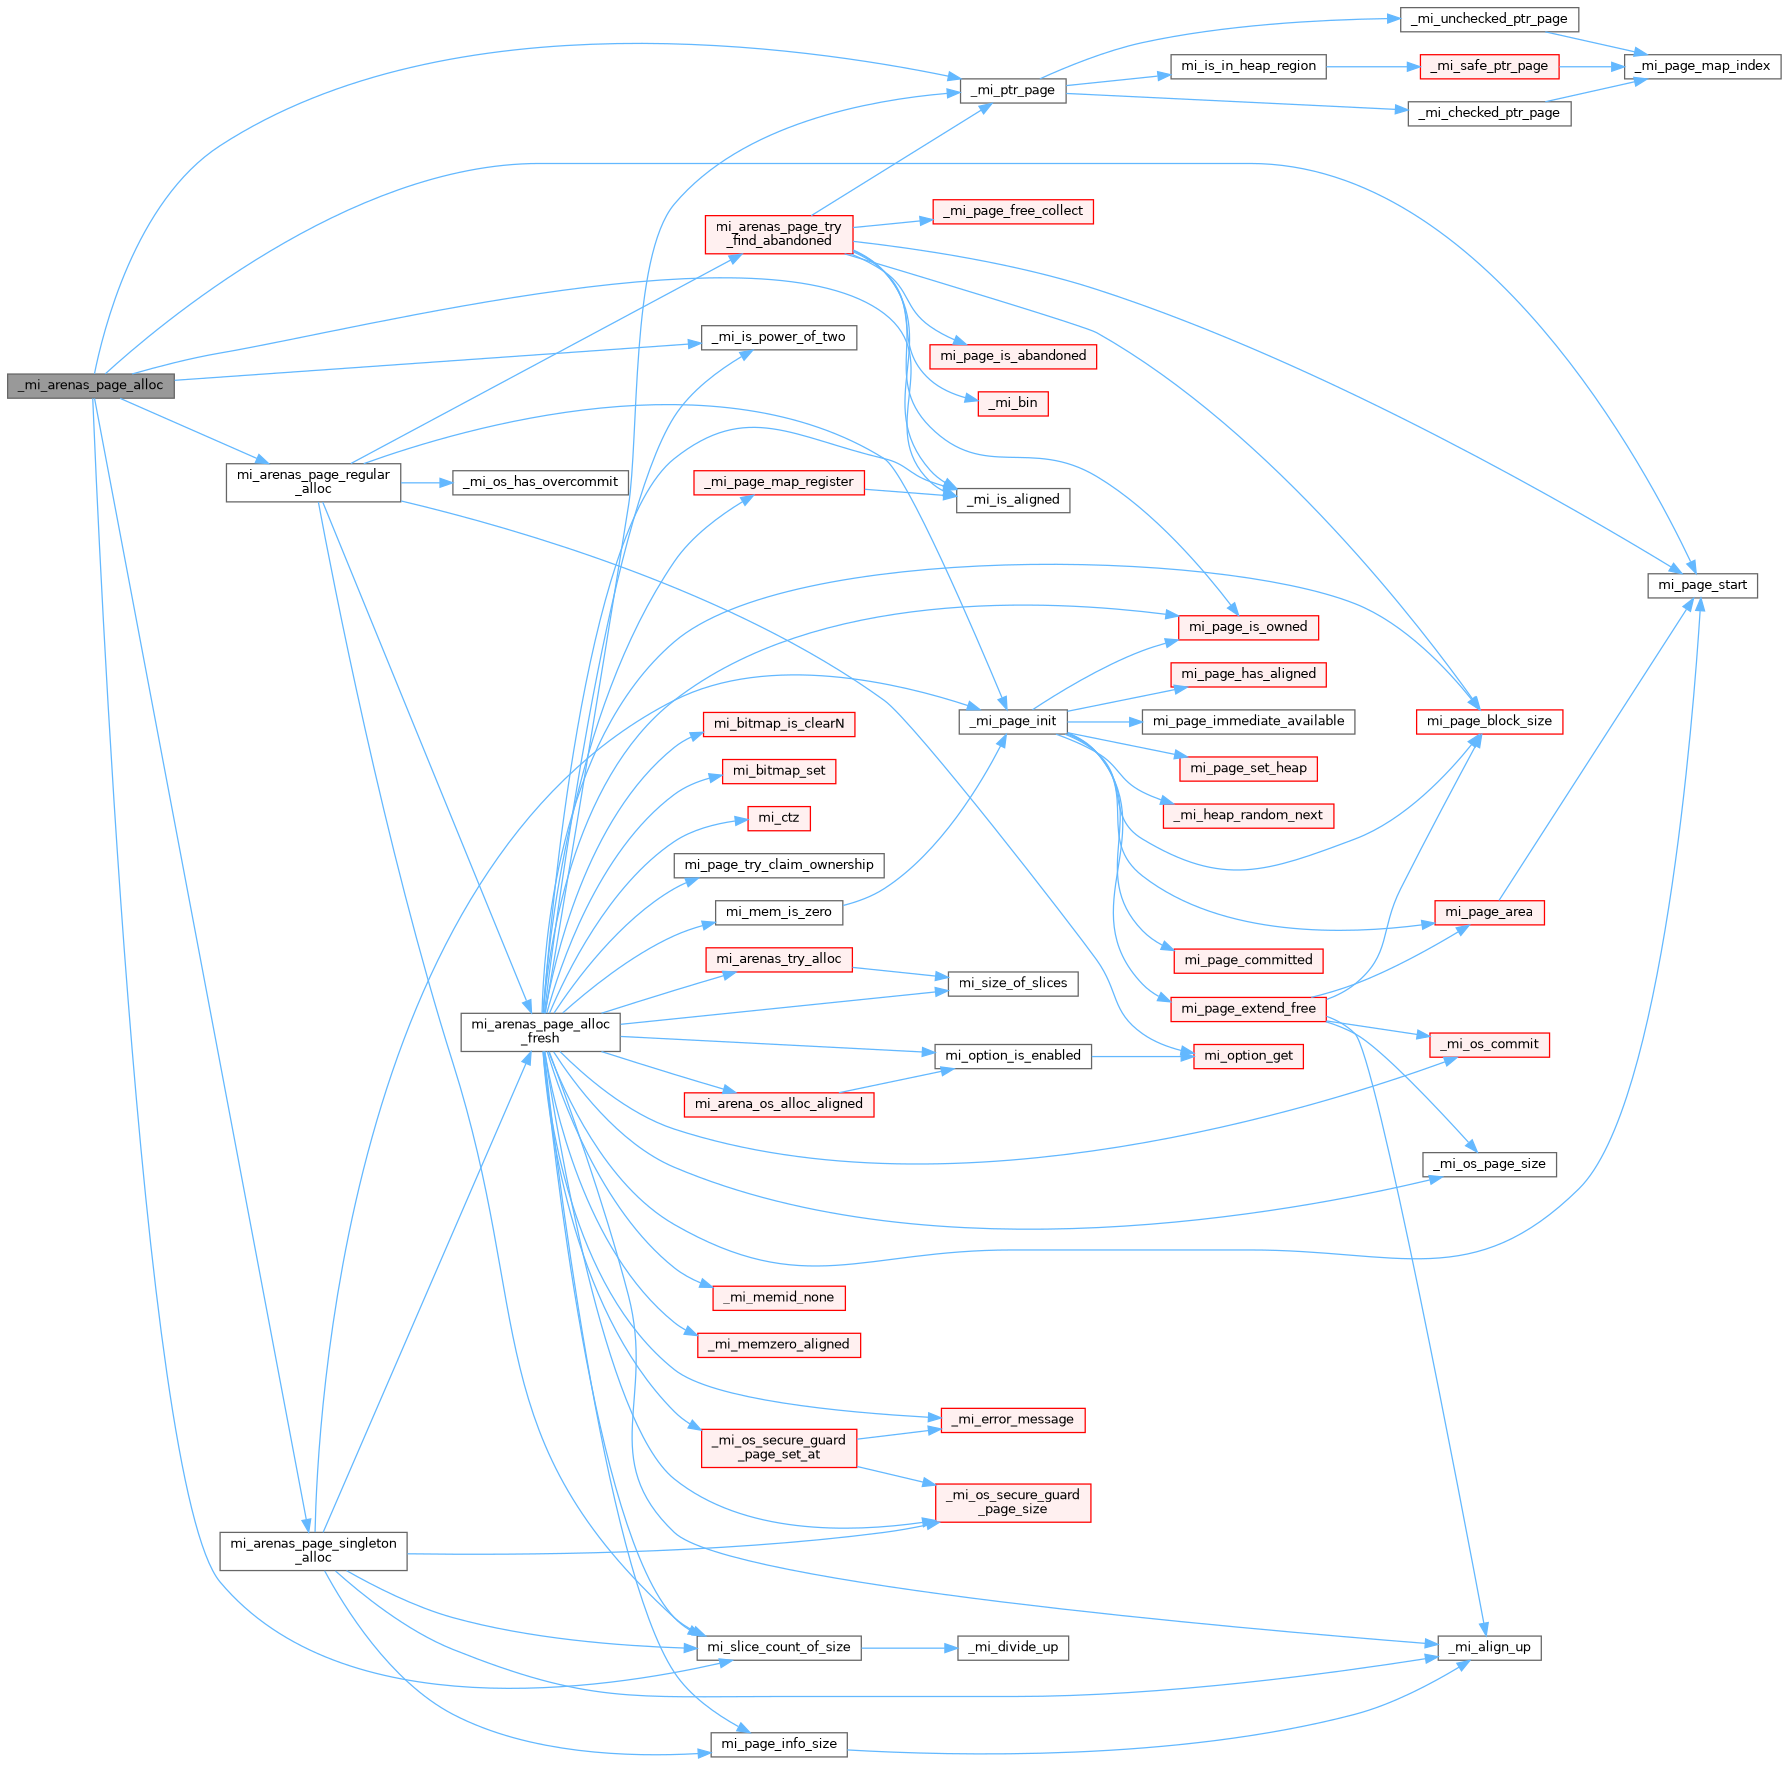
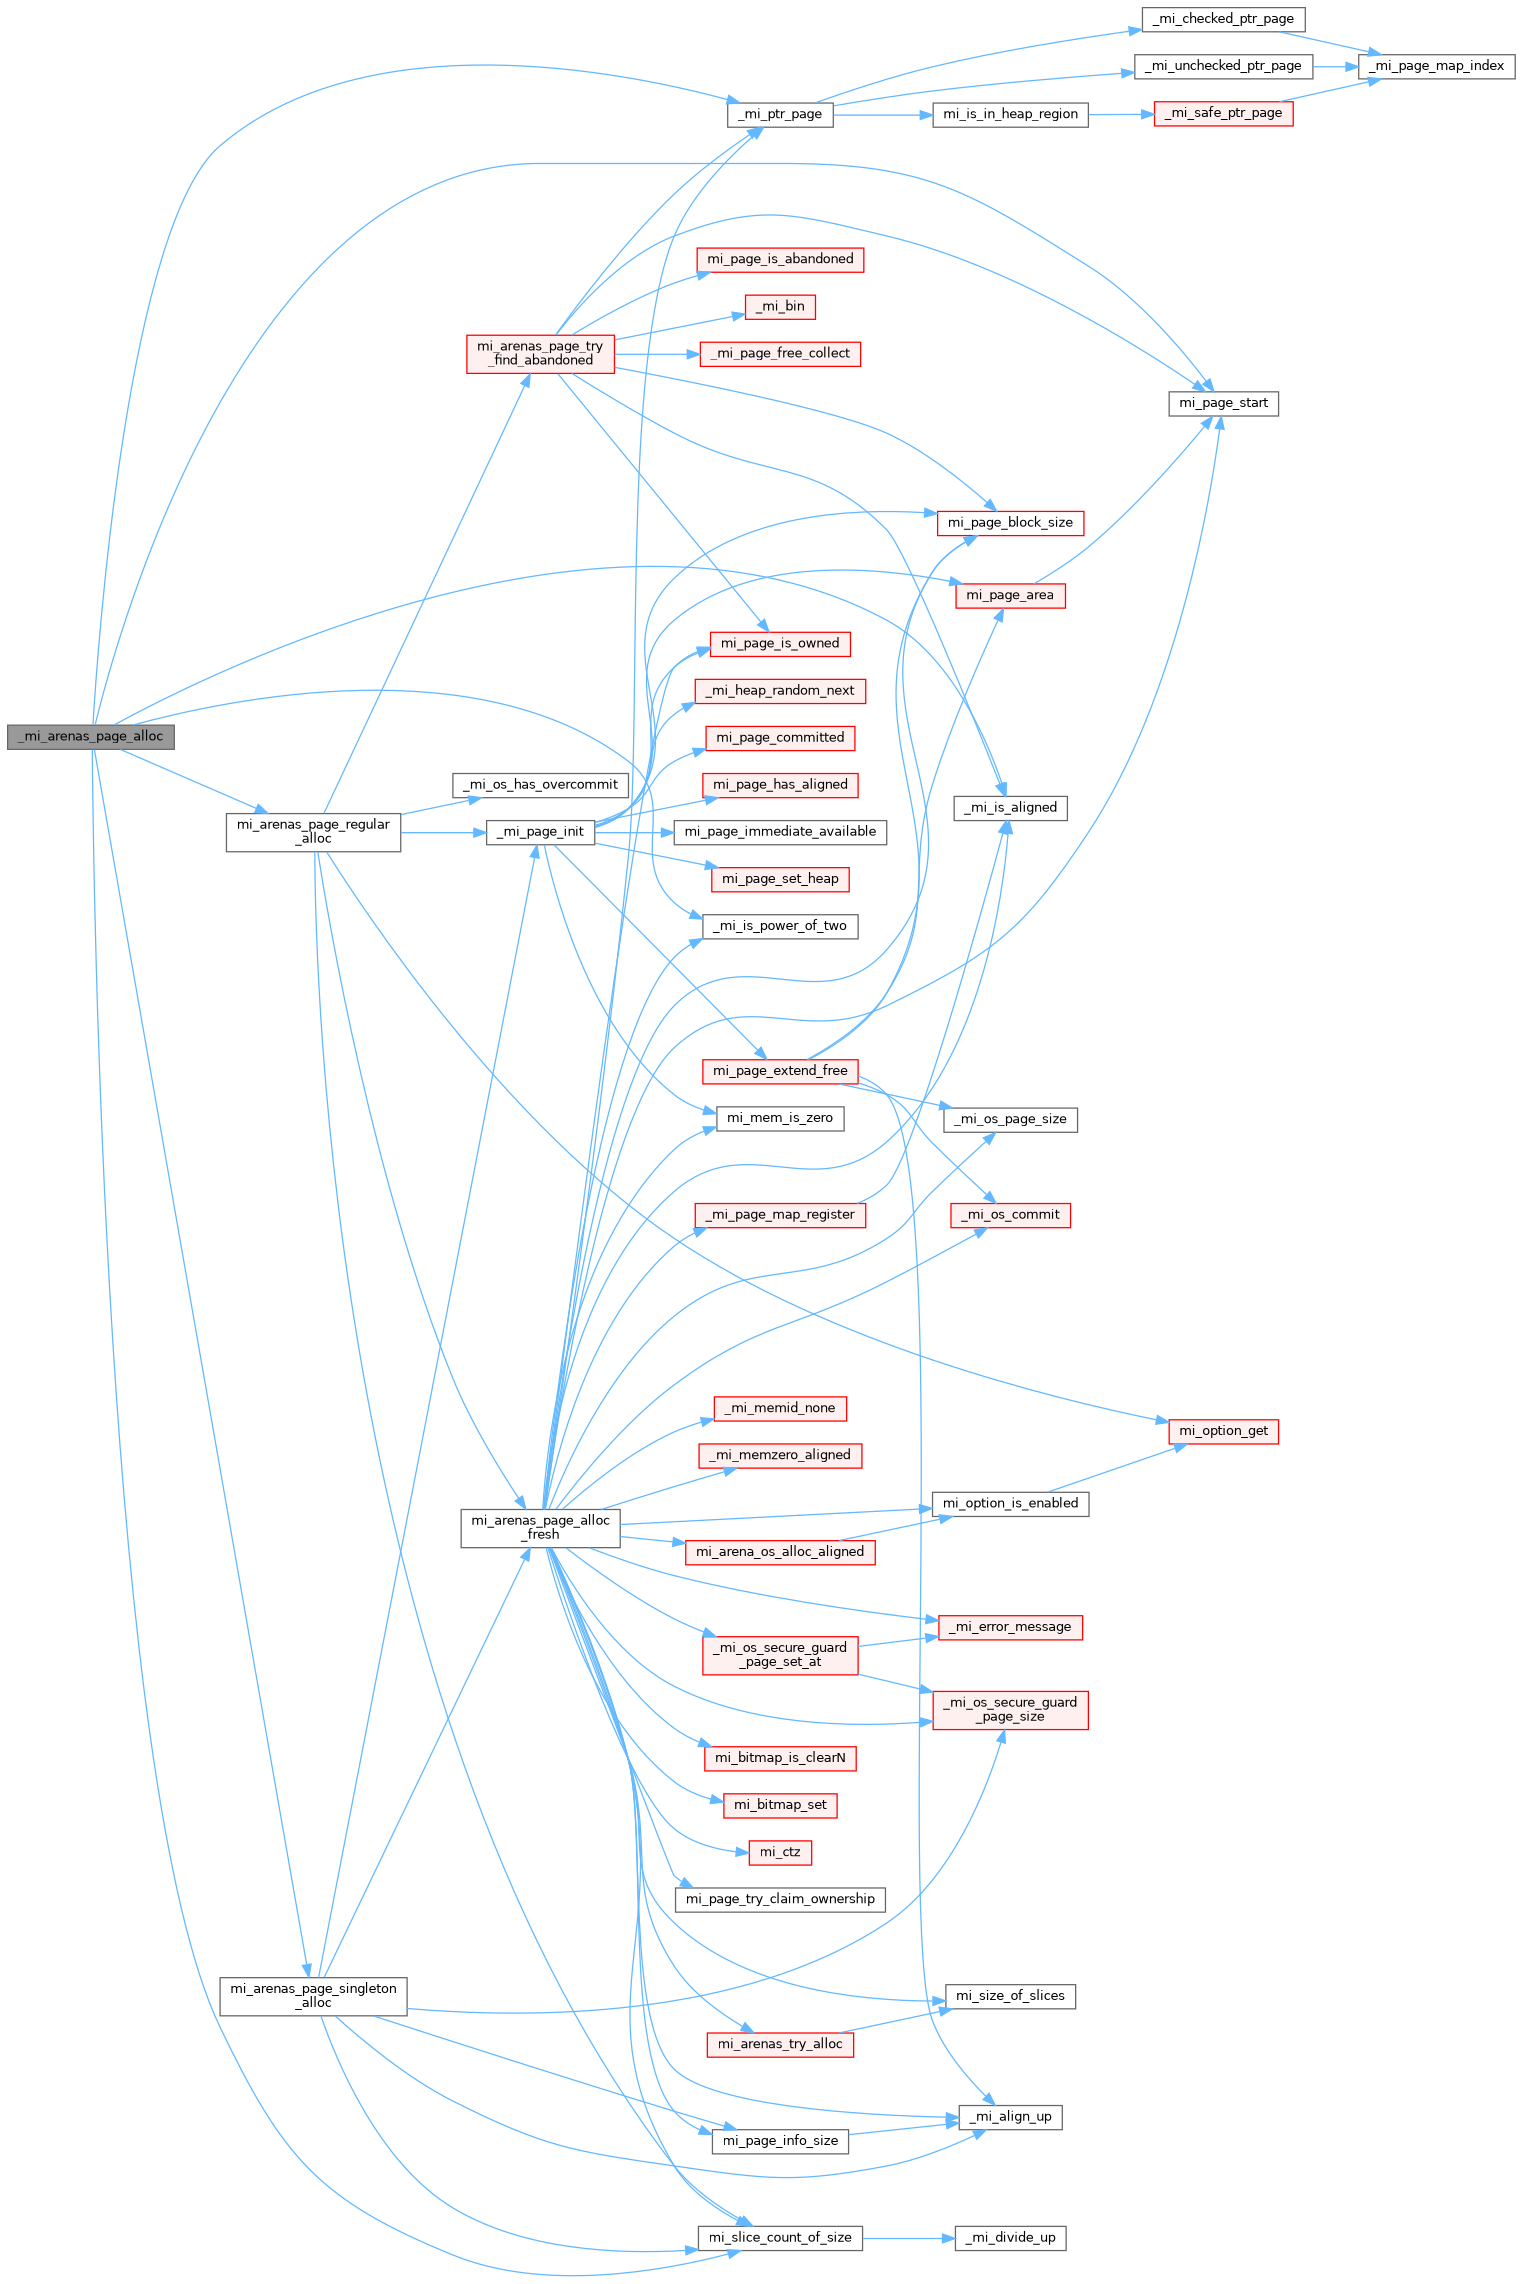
edge "mi_mem_is_zero" -> "_mi_page_init": reversed
